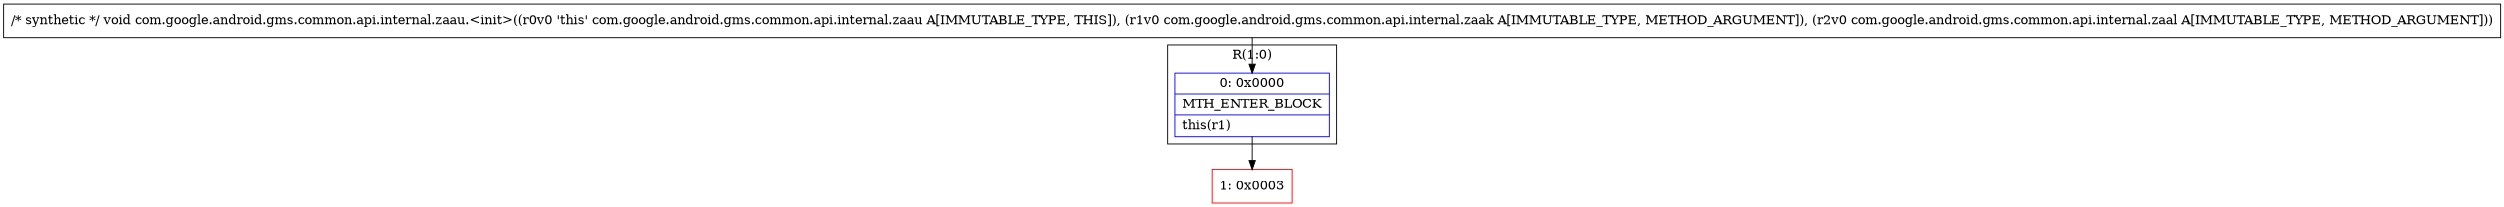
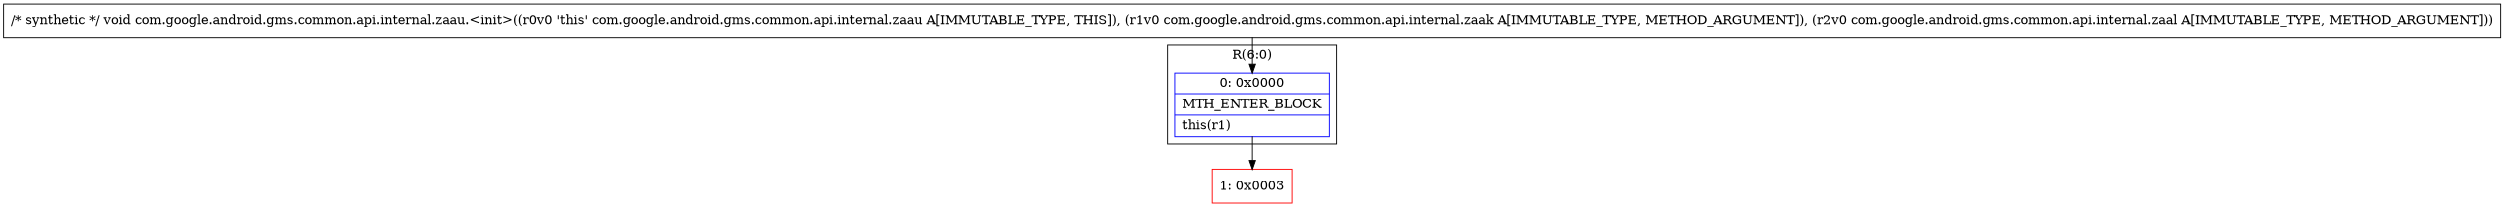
cluster "R(1:0)": label "R(1:0)" -> "R(6:0)"
